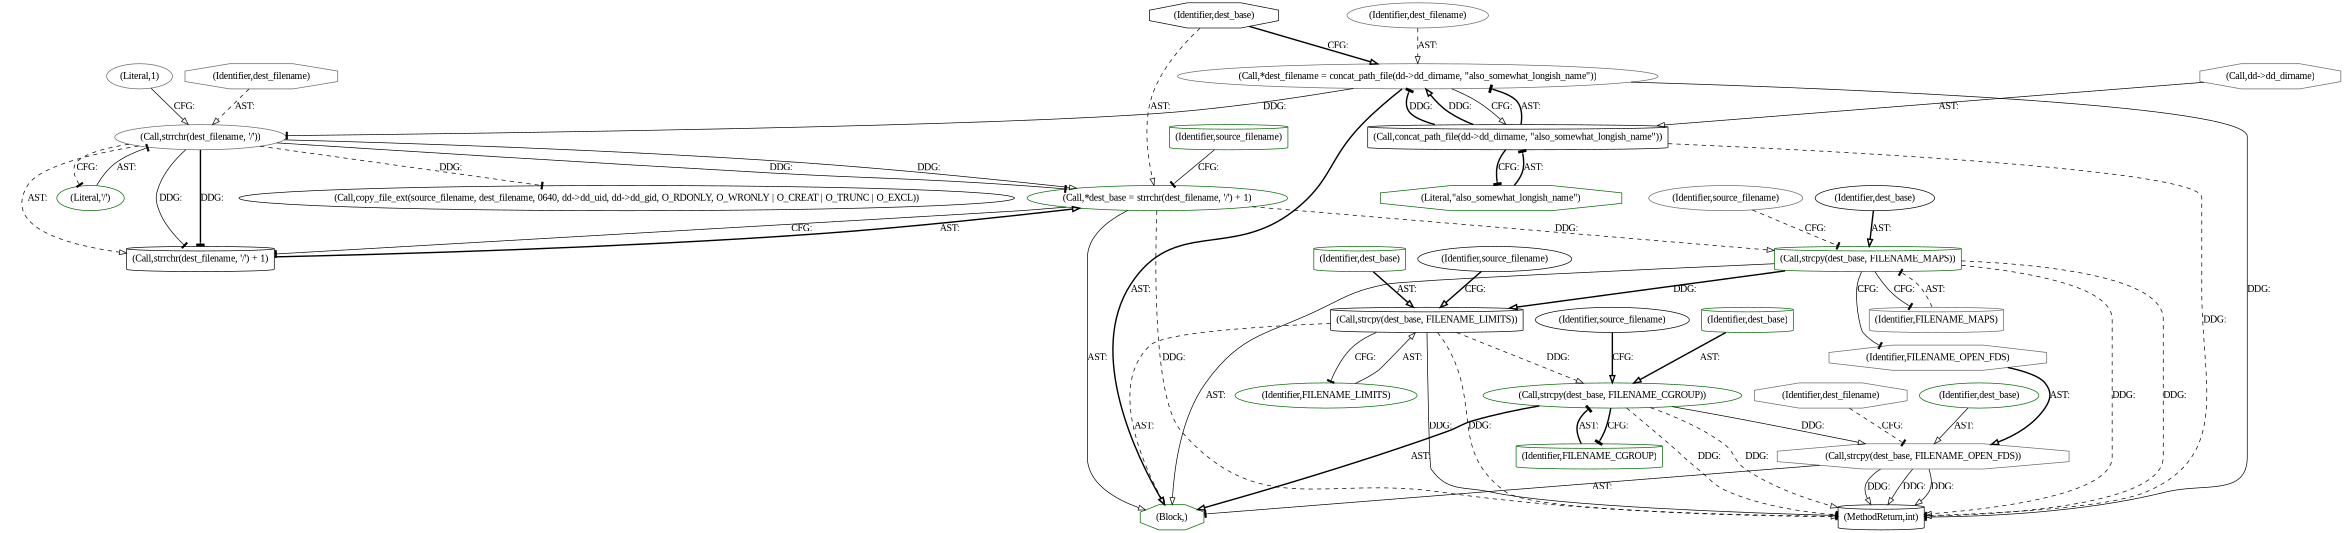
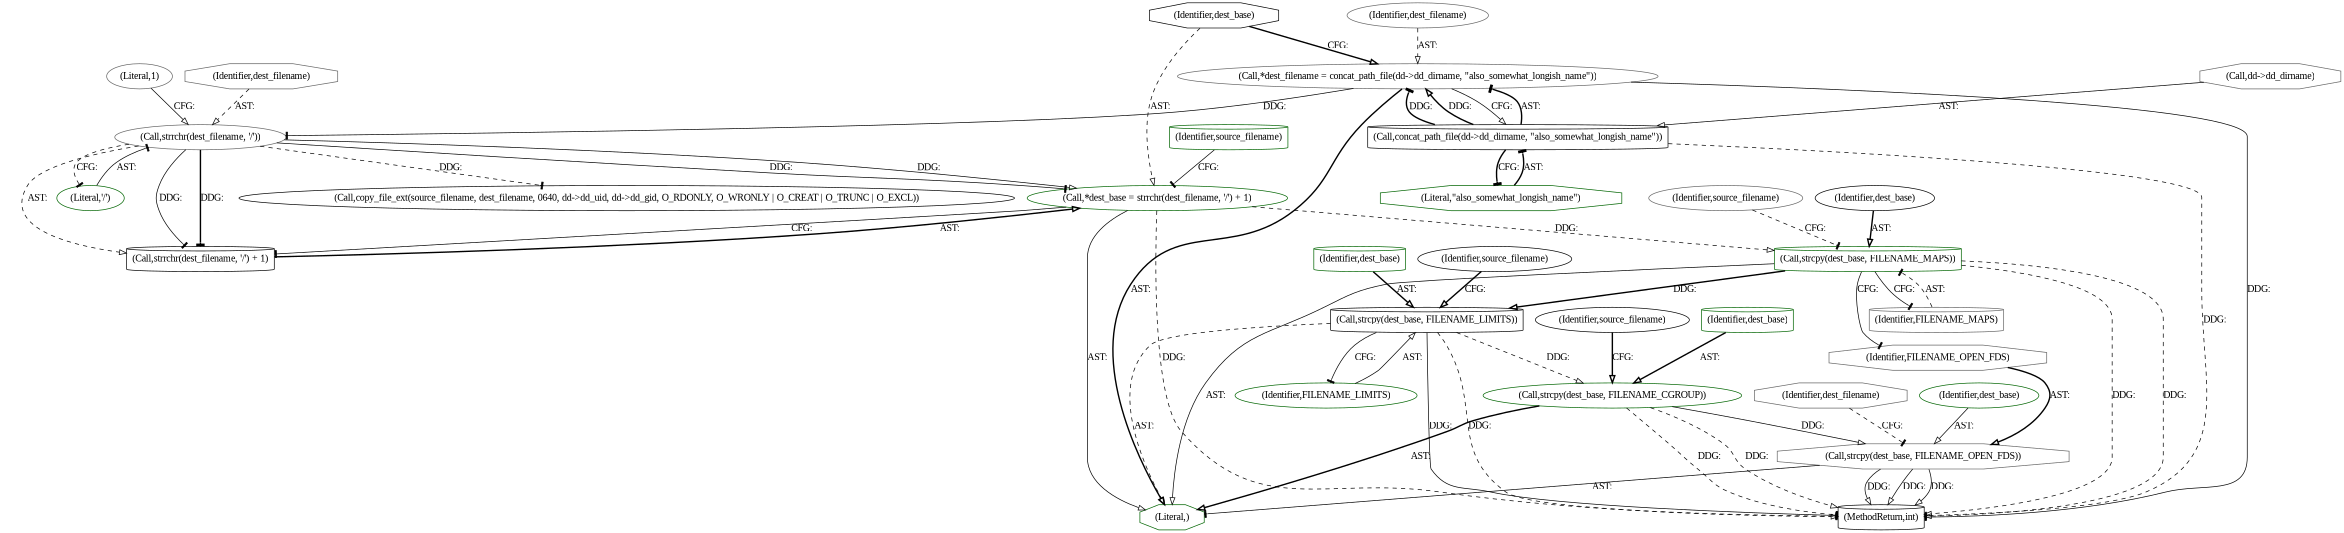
node "(Identifier,FILENAME_CGROUP)": removed
node "(Block,)": label "(Block,)" -> "(Literal,)"
